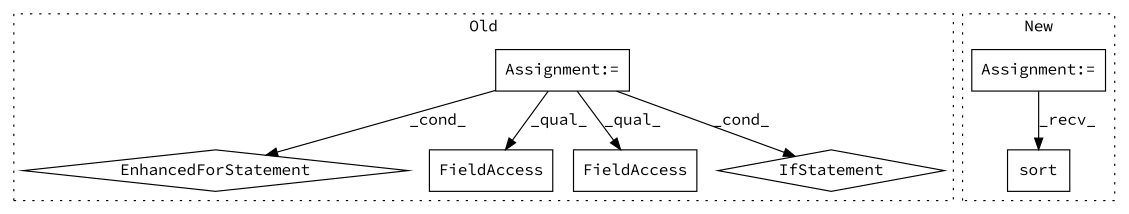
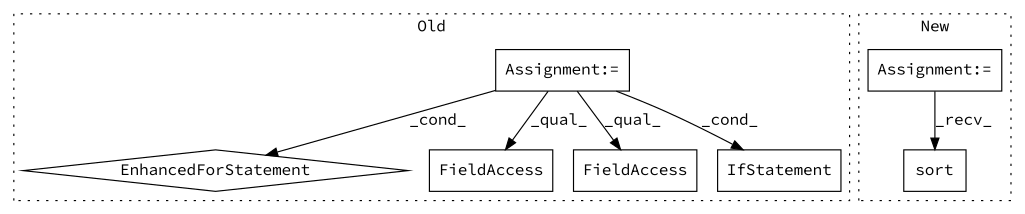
node "IfStatement": shape diamond -> box
